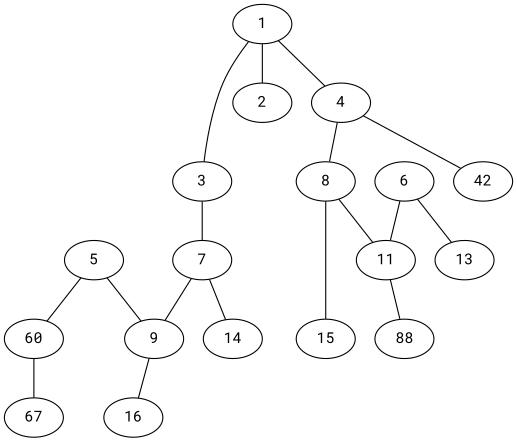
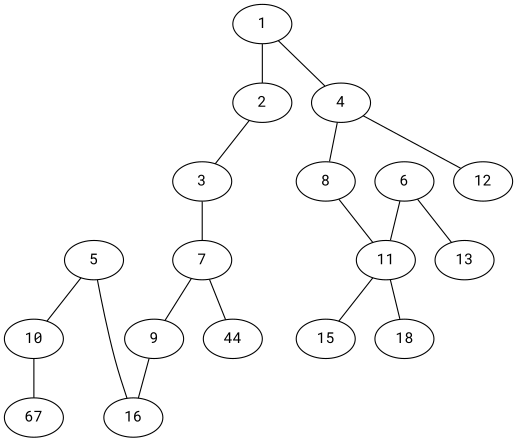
edge "1" -- "3": now "2" -- "3"
node "42": label "42" -> "12"
edge "8" -- "15": now "11" -- "15"
edge "5" -- "9": now "5" -- "16"
node "60": label "60" -> "10"
node "14": label "14" -> "44"
node "88": label "88" -> "18"
